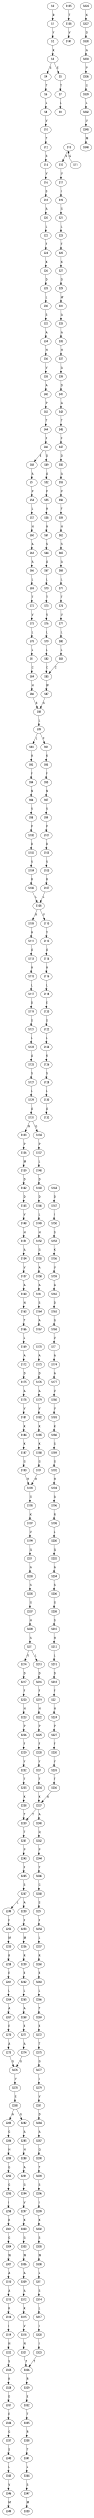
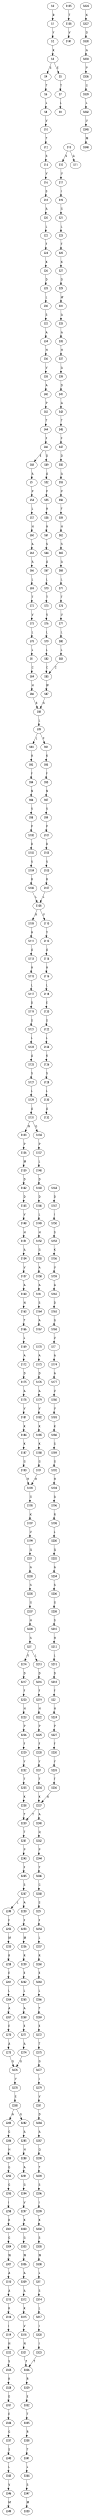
edge "S11" -> "S13": reversed
